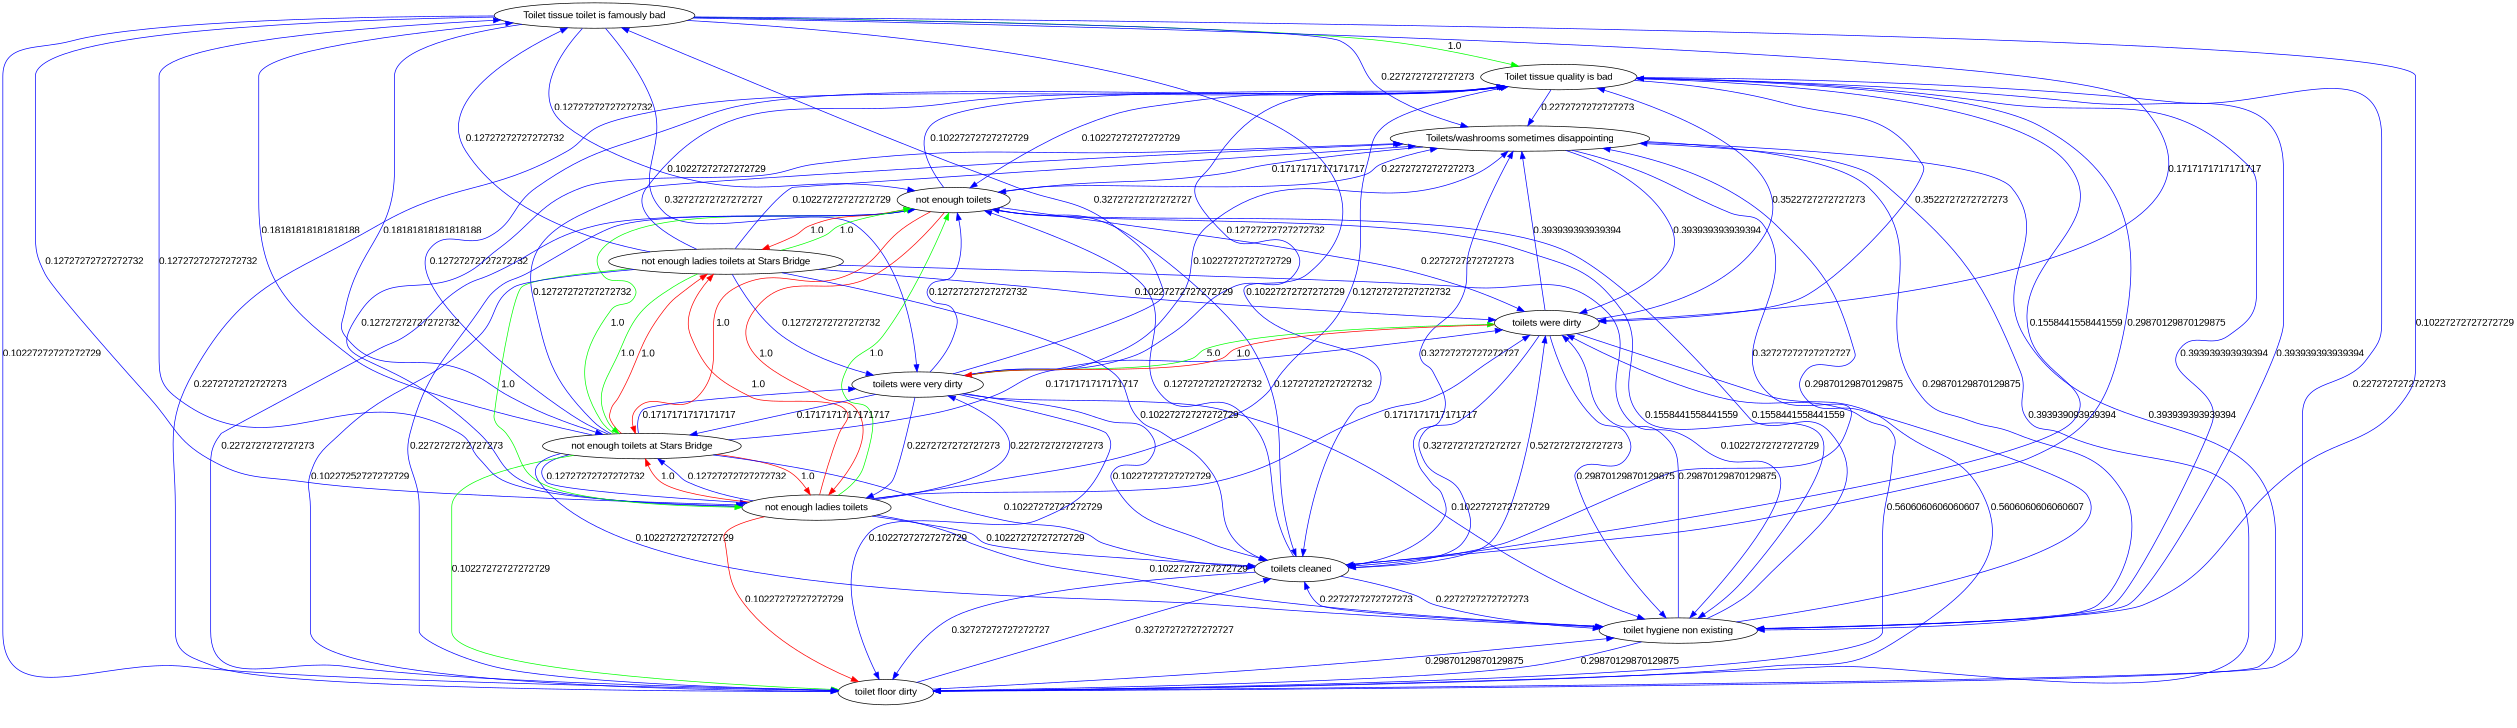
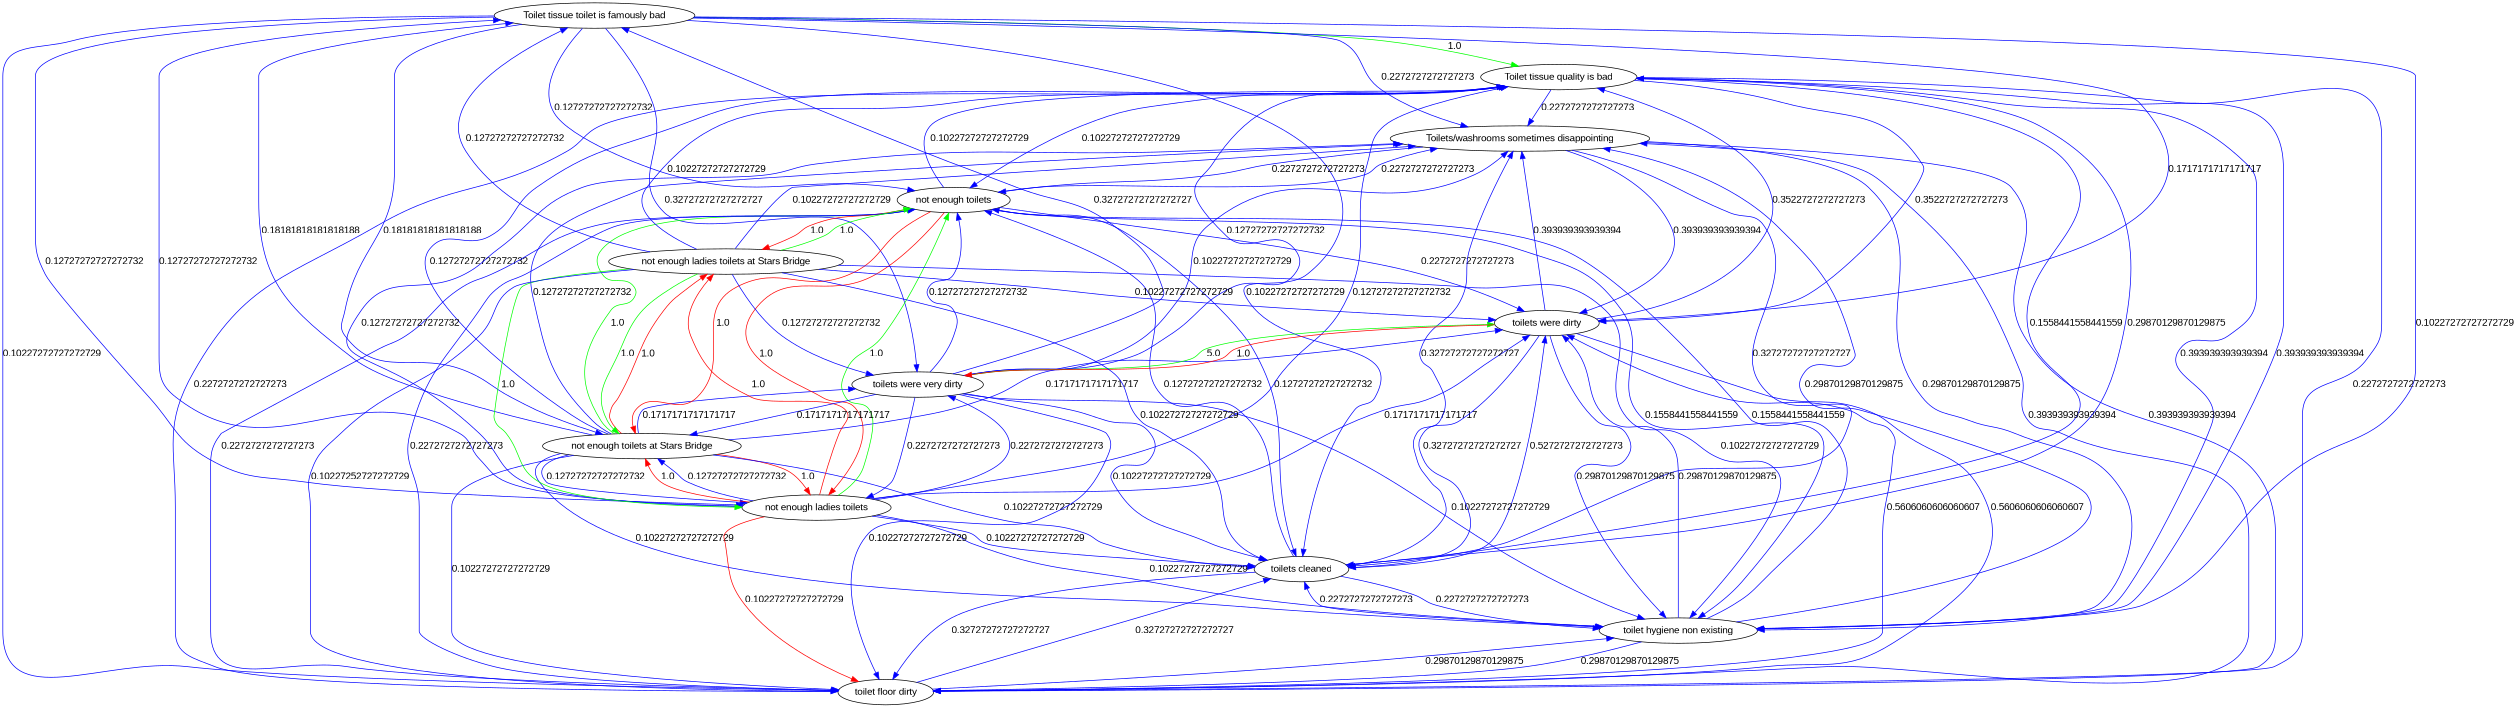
edge "Toilets/washrooms sometimes disappointing" -> "not enough toilets": label "0.1717171717171717" -> "0.2272727272727273"
edge "toilet floor dirty" -> "Toilets/washrooms sometimes disappointing": label "0.393939093939394" -> "0.393939393939394"
edge "not enough toilets at Stars Bridge" -> "toilet floor dirty": color green -> blue
